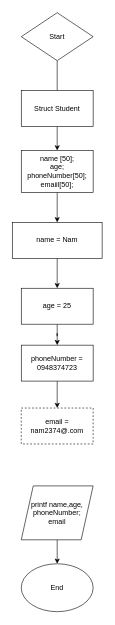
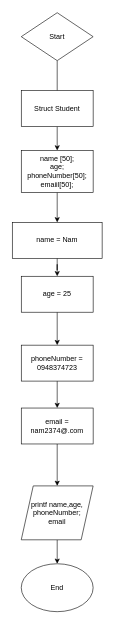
node "age = 25": moved (57, 306) -> (57, 294)
node "email = nam2374@.com": style dashed -> solid
edge "email = nam2374@.com" -> "printf name,age, phoneNumber; email": added
